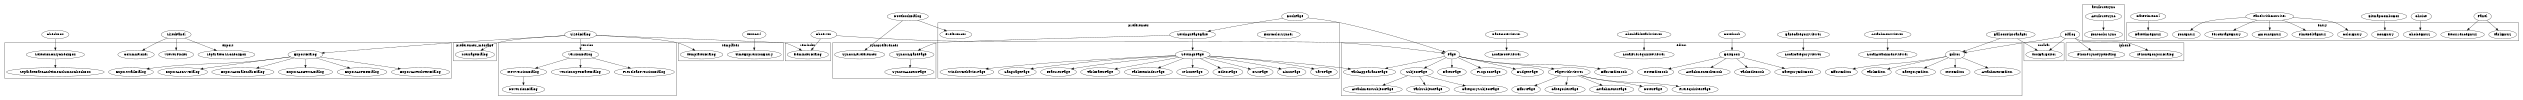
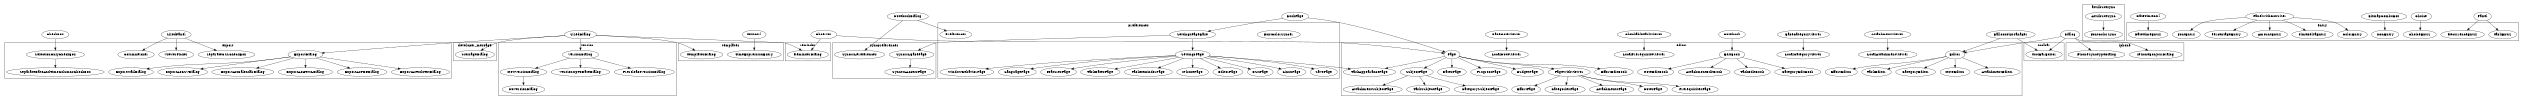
cluster "preferences_message": label "preferences_message" -> "developer_message"
